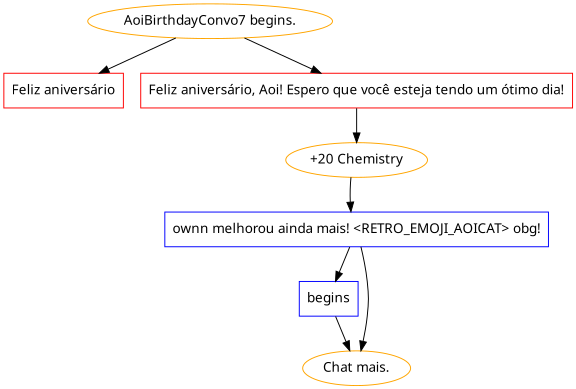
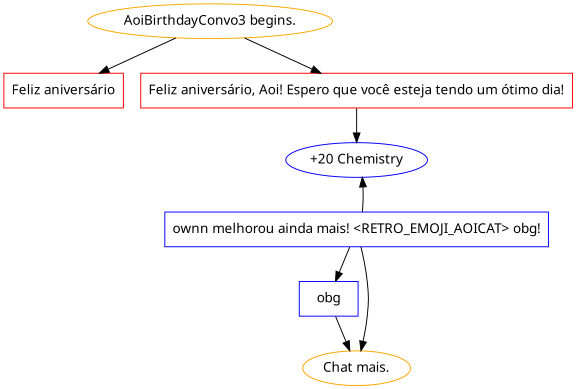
node "AoiBirthdayConvo7 begins.": label "AoiBirthdayConvo7 begins." -> "AoiBirthdayConvo3 begins."
node "+20 Chemistry": color orange -> blue
edge "+20 Chemistry" -> "ownn melhorou ainda mais! <RETRO_EMOJI_AOICAT> obg!": reversed
node "begins": label "begins" -> "obg"
